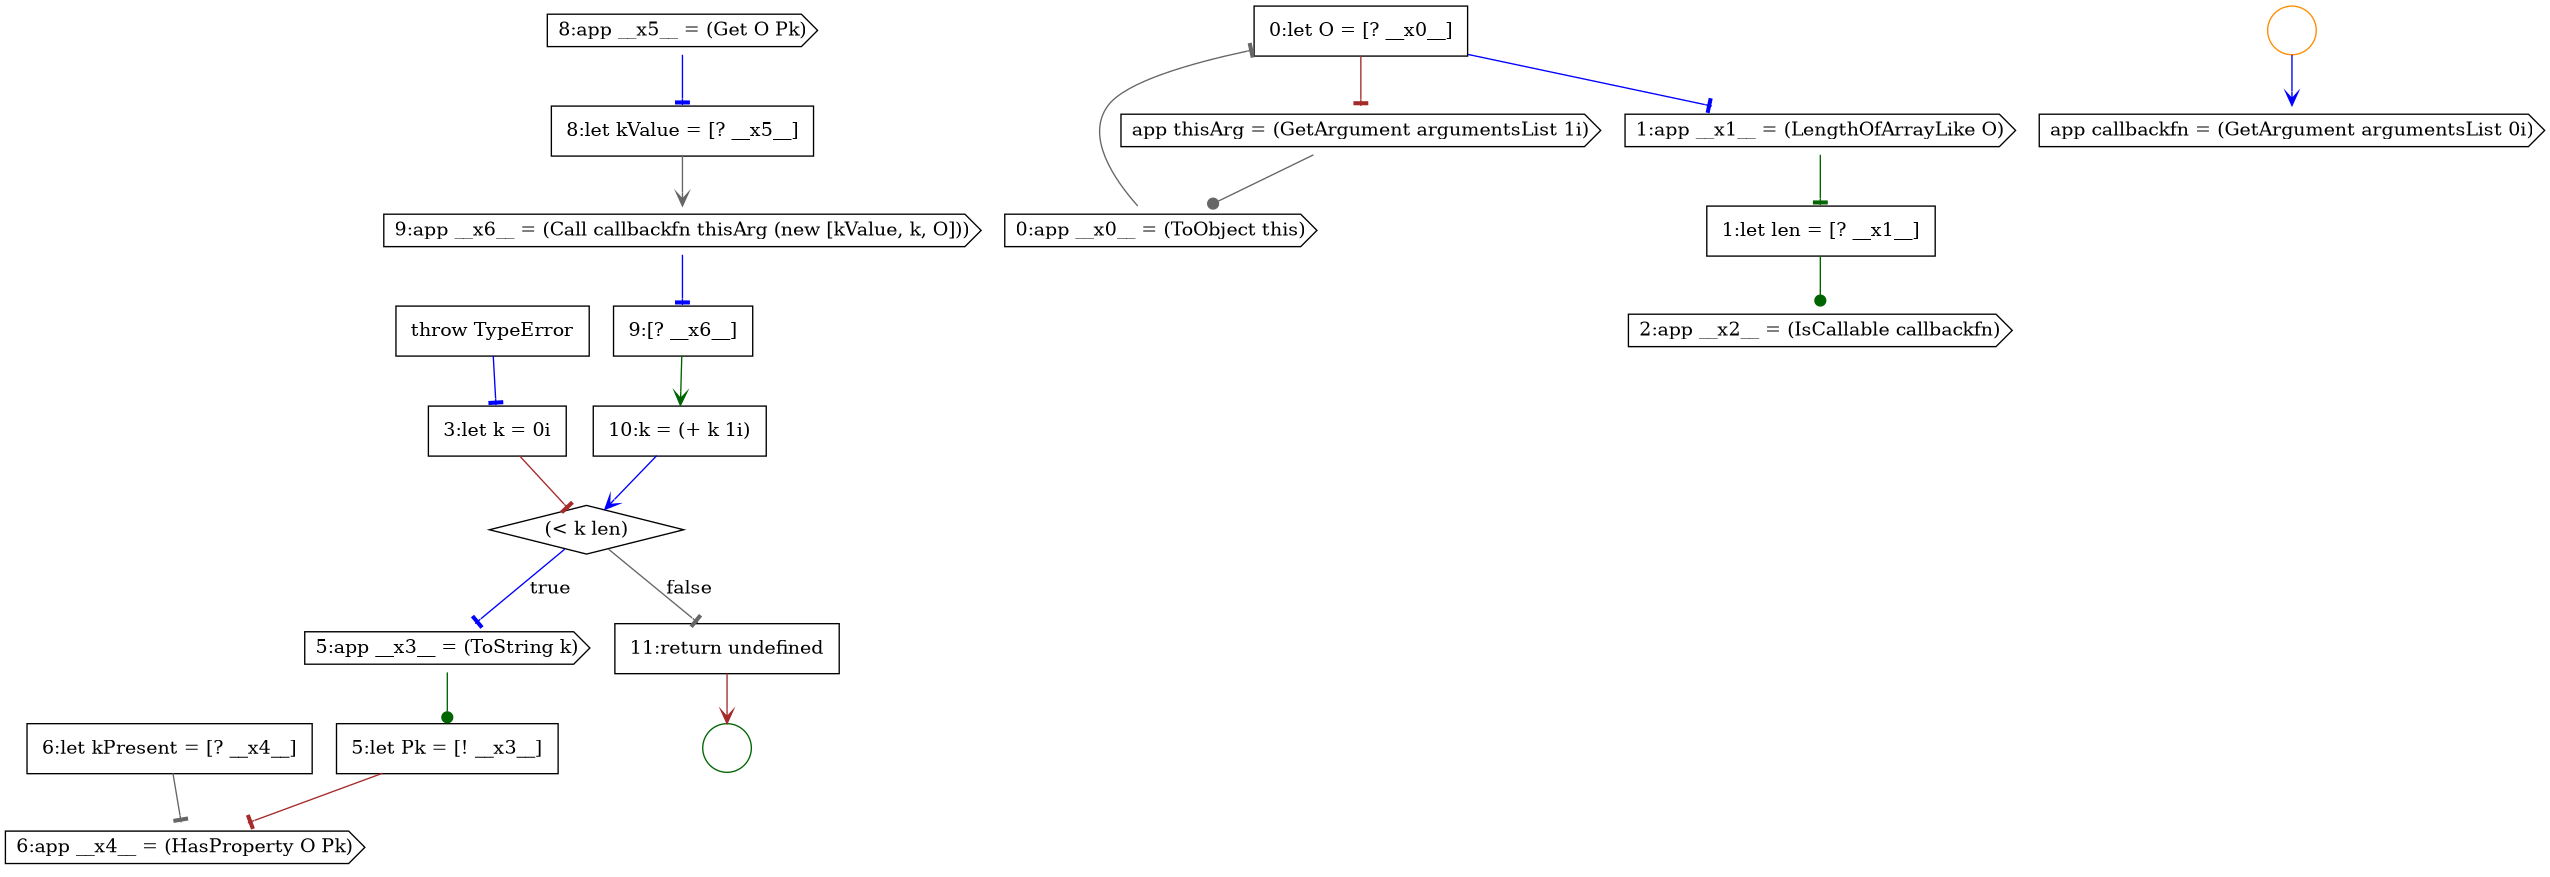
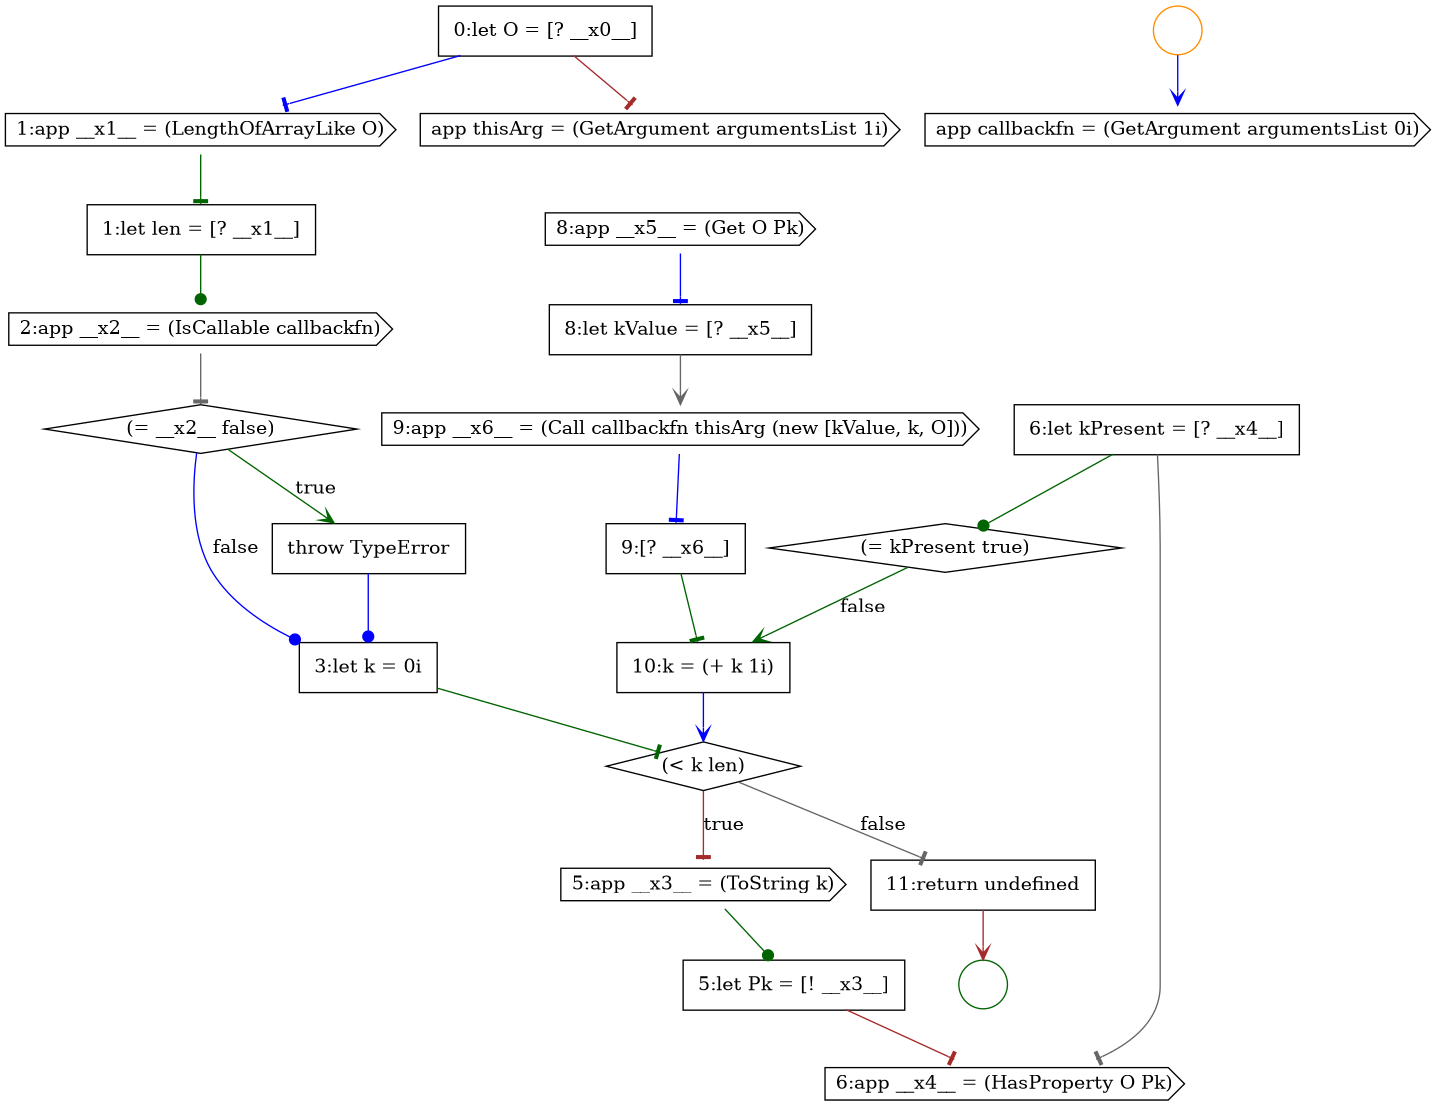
node "0:app __x0__ = (ToObject this)": removed
edge "9:[? __x6__]" -> "10:k = (+ k 1i)": arrowhead vee -> tee
edge "throw TypeError" -> "3:let k = 0i": arrowhead tee -> dot
node "(= __x2__ false)": added
edge "3:let k = 0i" -> "(< k len)": color brown -> darkgreen
node "(= kPresent true)": added
edge "(< k len)" -> "5:app __x3__ = (ToString k)": color blue -> brown
